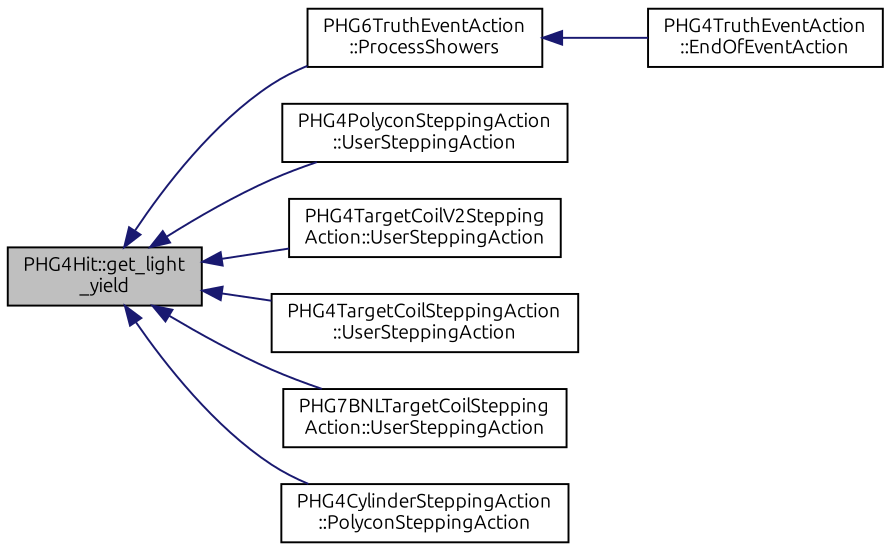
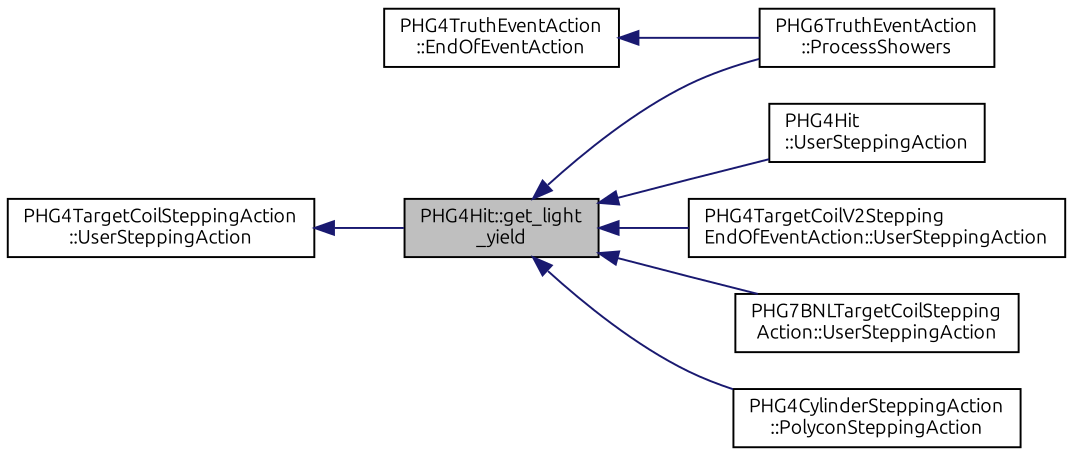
edge "PHG4TruthEventAction ::EndOfEventAction" -> "PHG6TruthEventAction ::ProcessShowers": reversed
node "PHG4PolyconSteppingAction ::UserSteppingAction": label "PHG4PolyconSteppingAction ::UserSteppingAction" -> "PHG4Hit ::UserSteppingAction"
node "PHG4TargetCoilV2Stepping Action::UserSteppingAction": label "PHG4TargetCoilV2Stepping Action::UserSteppingAction" -> "PHG4TargetCoilV2Stepping EndOfEventAction::UserSteppingAction"
edge "PHG4TargetCoilSteppingAction ::UserSteppingAction" -> "PHG4Hit::get_light _yield": reversed
